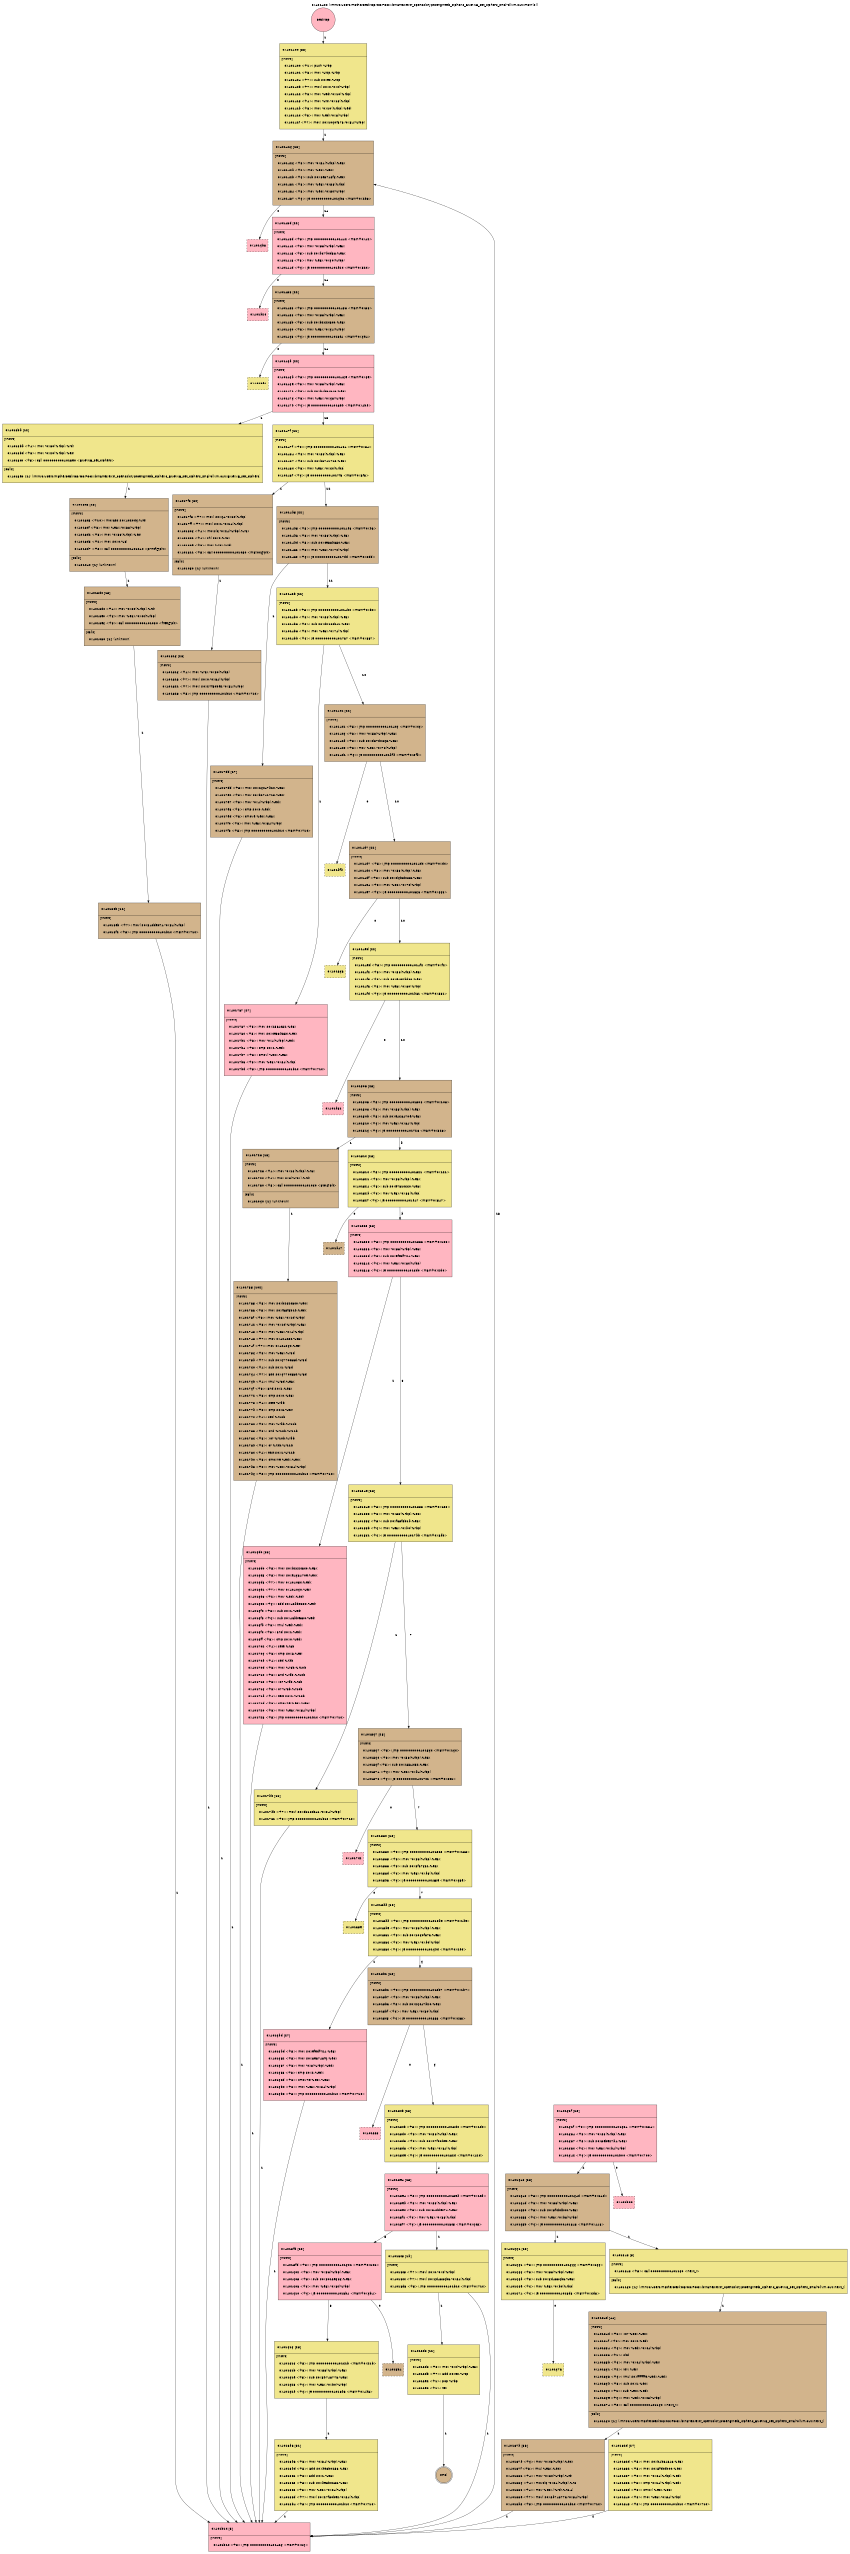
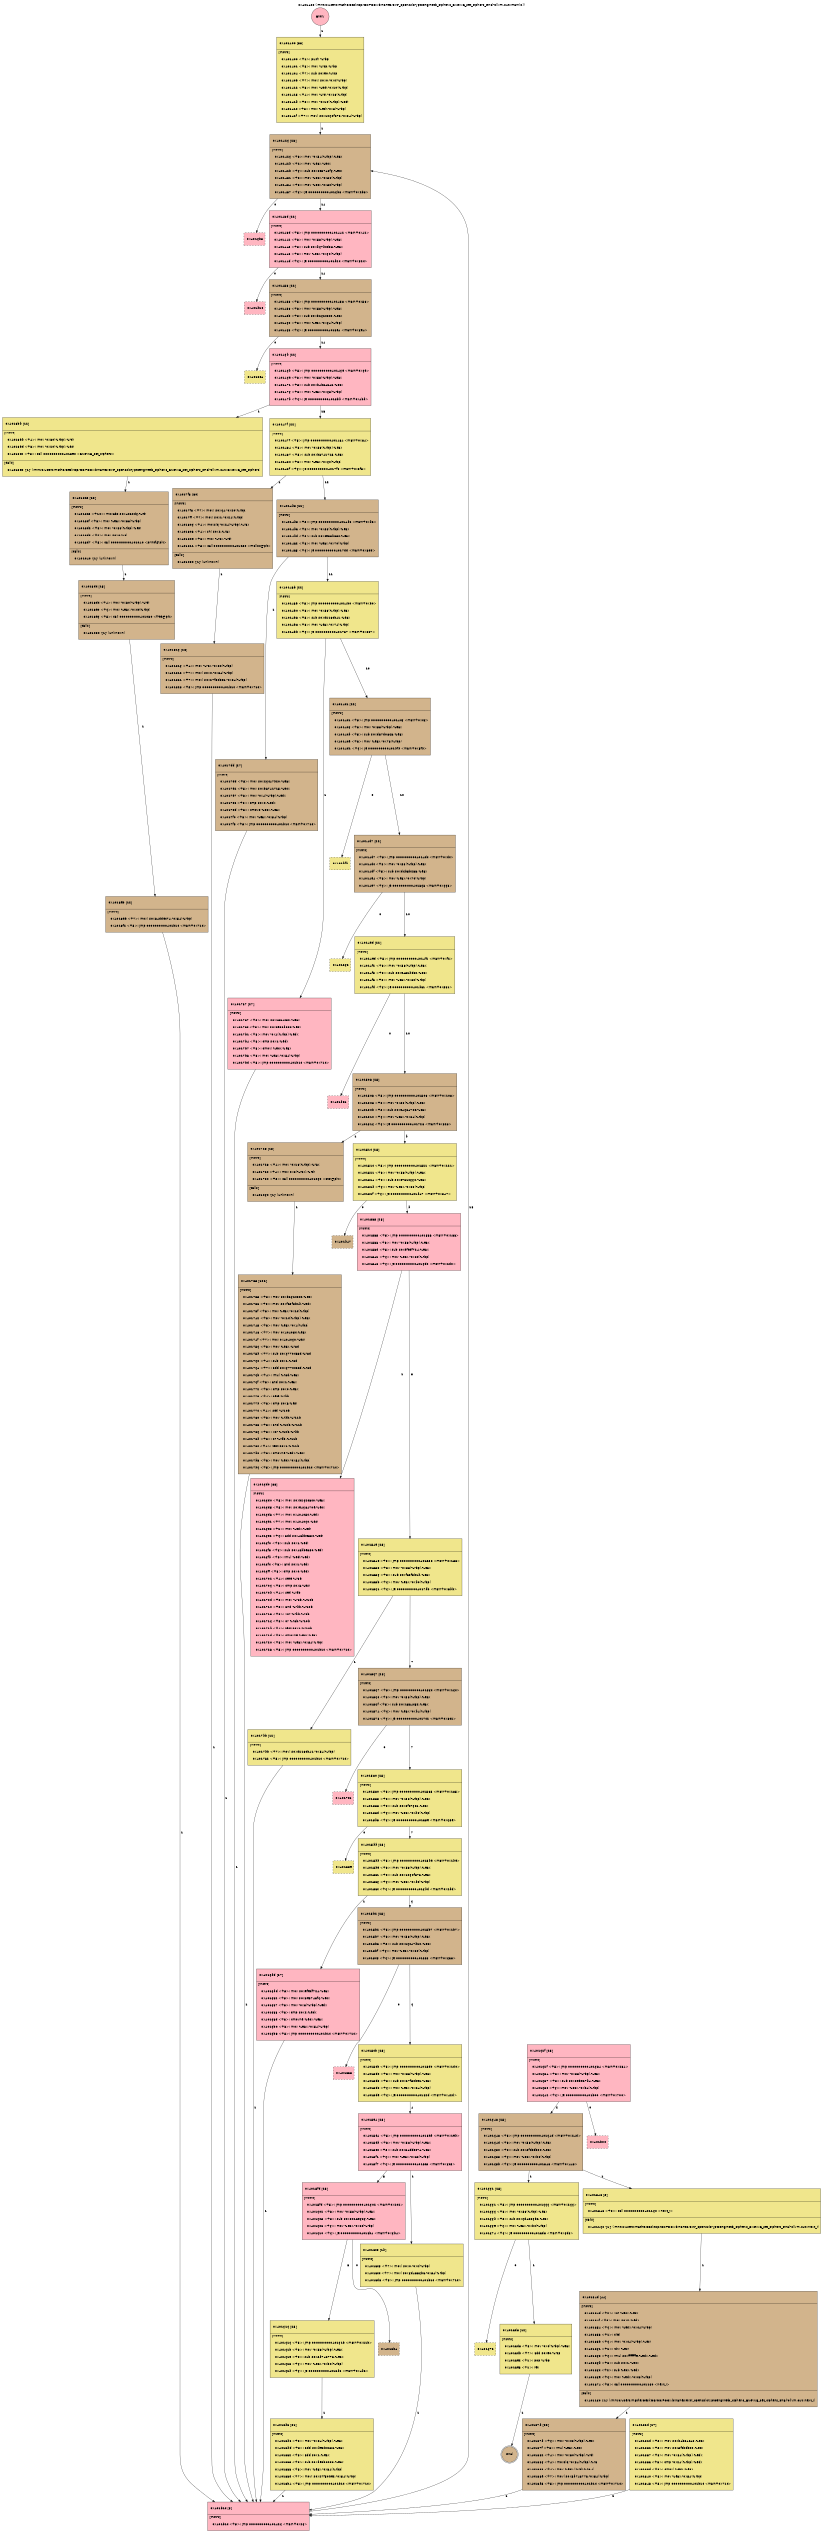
node "Desktop": label "Desktop" -> "Entry"
edge "0x4016d0 [88]" -> "0x401b1c [5]": removed, label "1"
edge "0x401ac5 [19]" -> "0x401ad8 [12]": now "0x401661 [25]" -> "0x401ad8 [12]"
